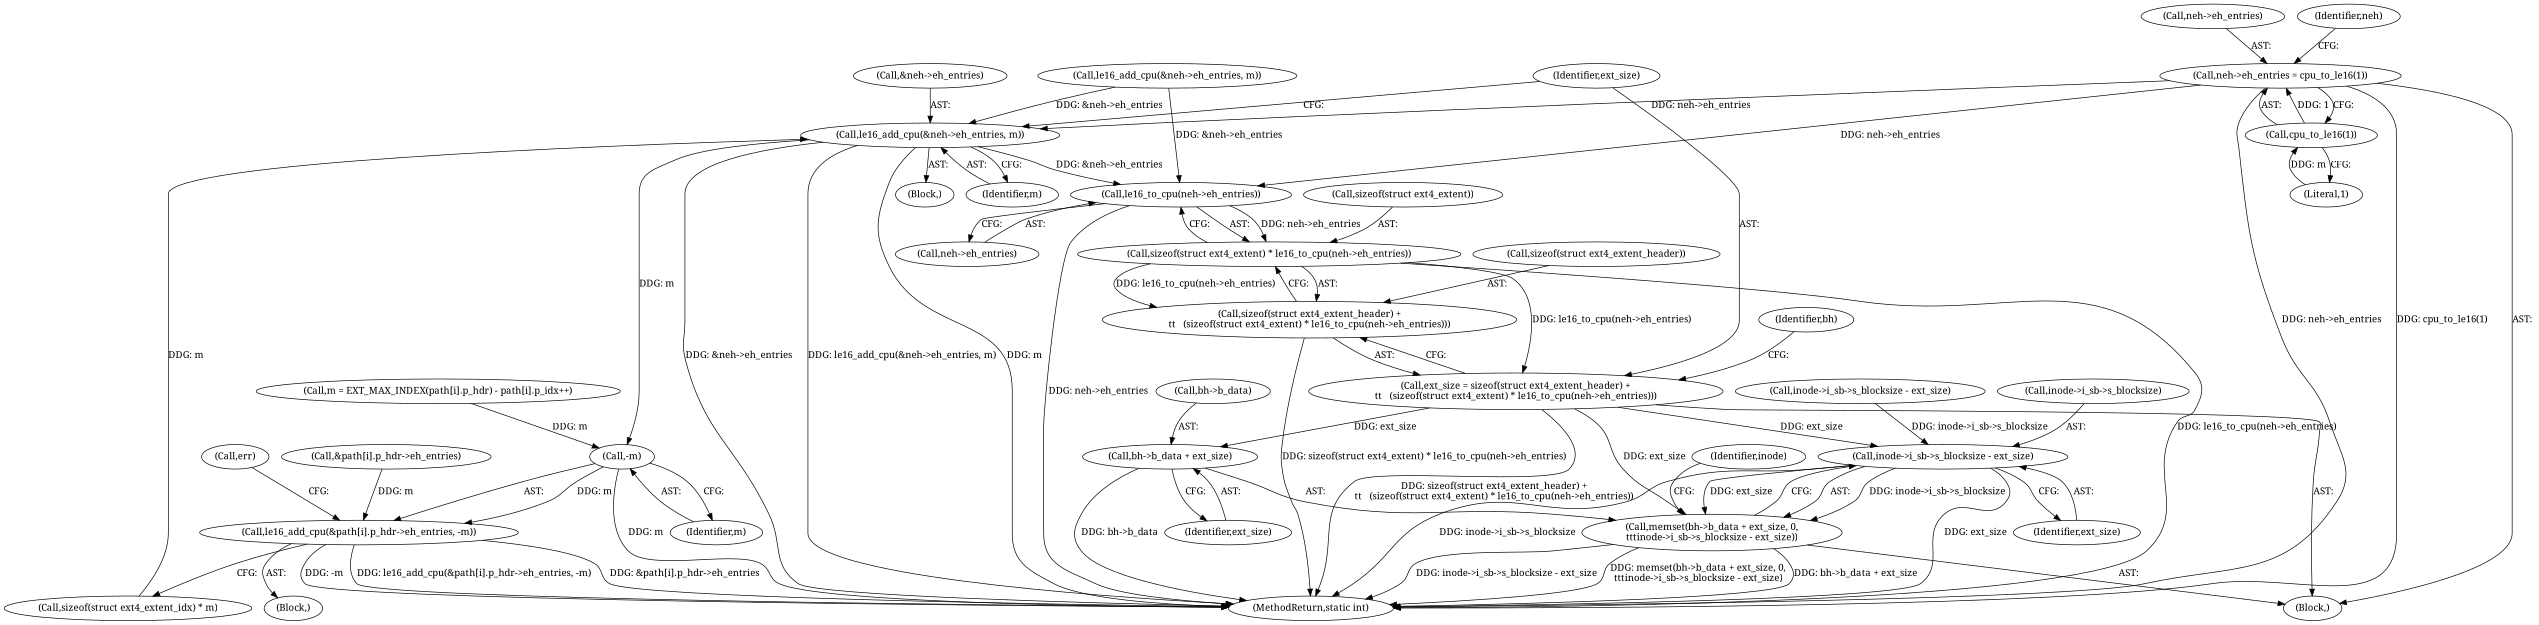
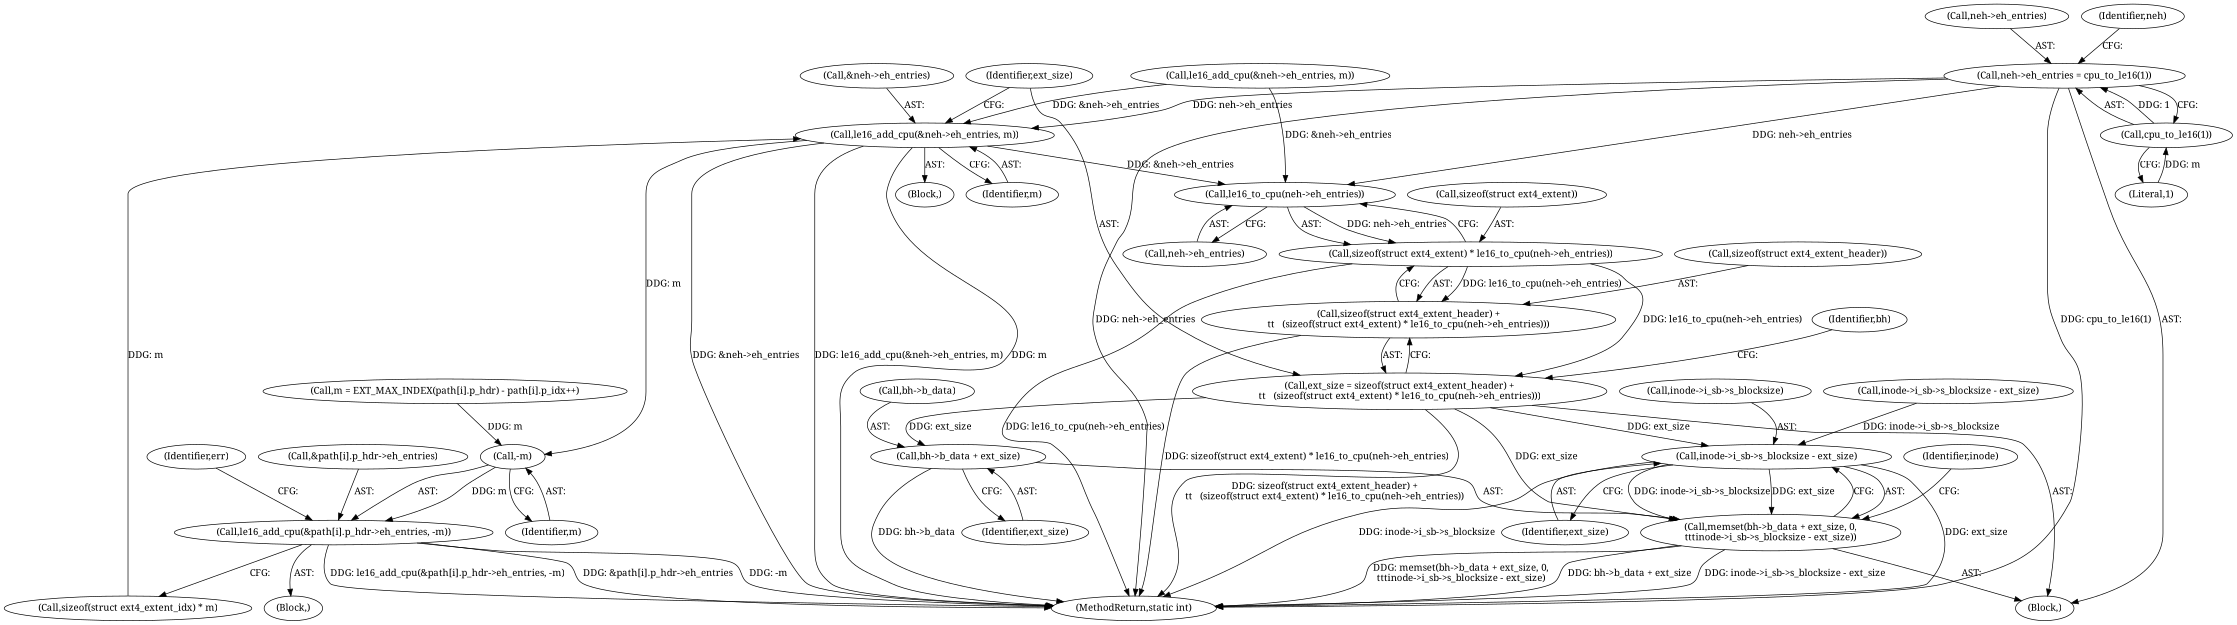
node "(Call,err)": label "(Call,err)" -> "(Identifier,err)"
edge "(Call,le16_to_cpu(neh->eh_entries))" -> "(MethodReturn,static int)": removed, label "DDG: neh->eh_entries"
edge "(Call,&path[i].p_hdr->eh_entries)" -> "(Call,le16_add_cpu(&path[i].p_hdr->eh_entries, -m))": label "DDG: m" -> "AST: "
edge "(Call,-m)" -> "(MethodReturn,static int)": removed, label "DDG: m"
